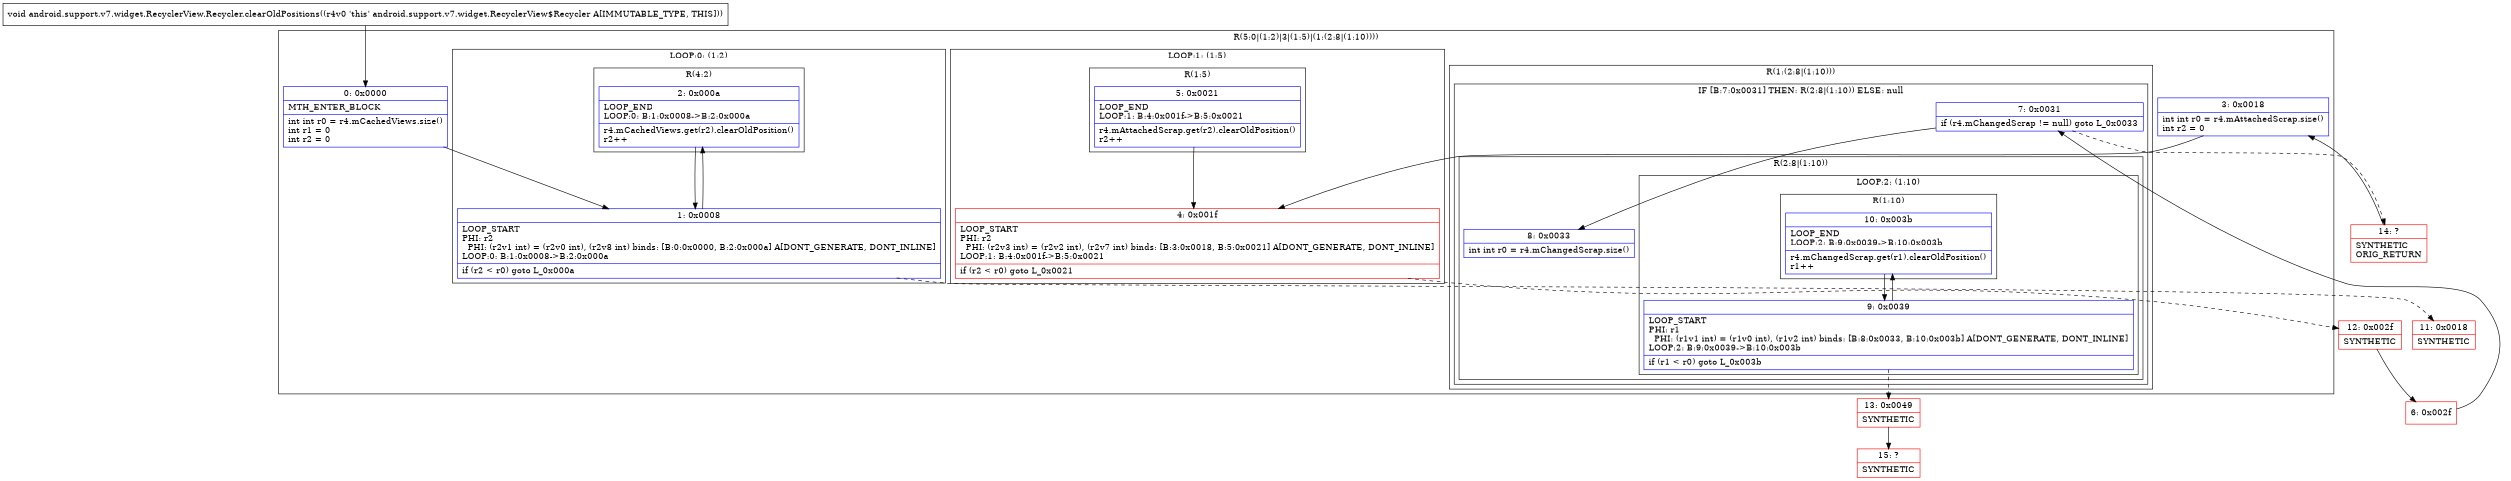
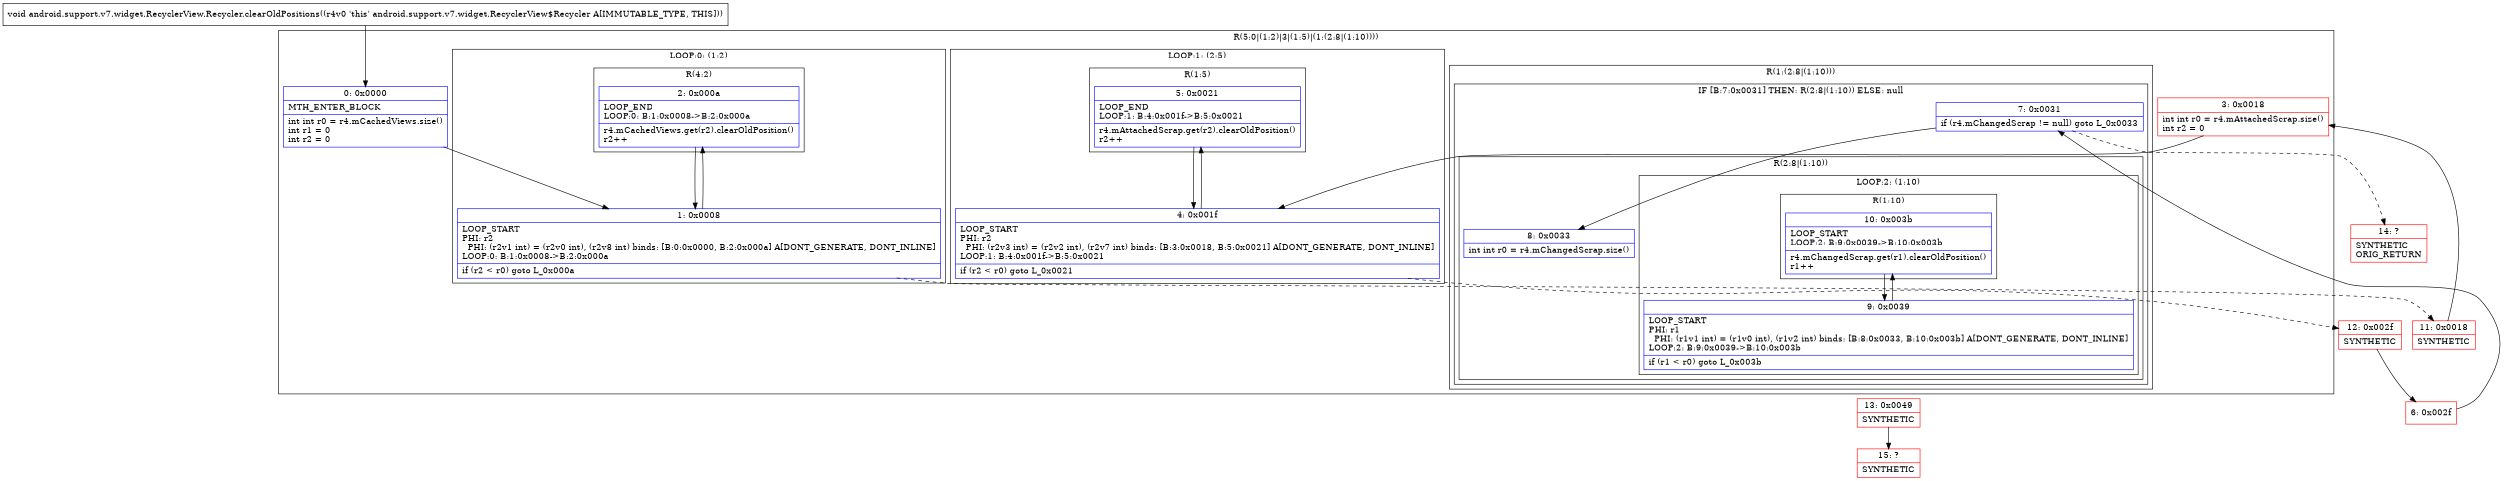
cluster "LOOP:1: (1:5)": label "LOOP:1: (1:5)" -> "LOOP:1: (2:5)"
node "3: 0x0018": color blue -> red
edge "14: ?" -> "3: 0x0018": now "11: 0x0018" -> "3: 0x0018"
edge "4: 0x001f" -> "5: 0x0021": added
node "10: 0x003b": text "LOOP_END" -> "LOOP_START"
node "4: 0x001f": color red -> blue
edge "9: 0x0039" -> "13: 0x0049": removed
